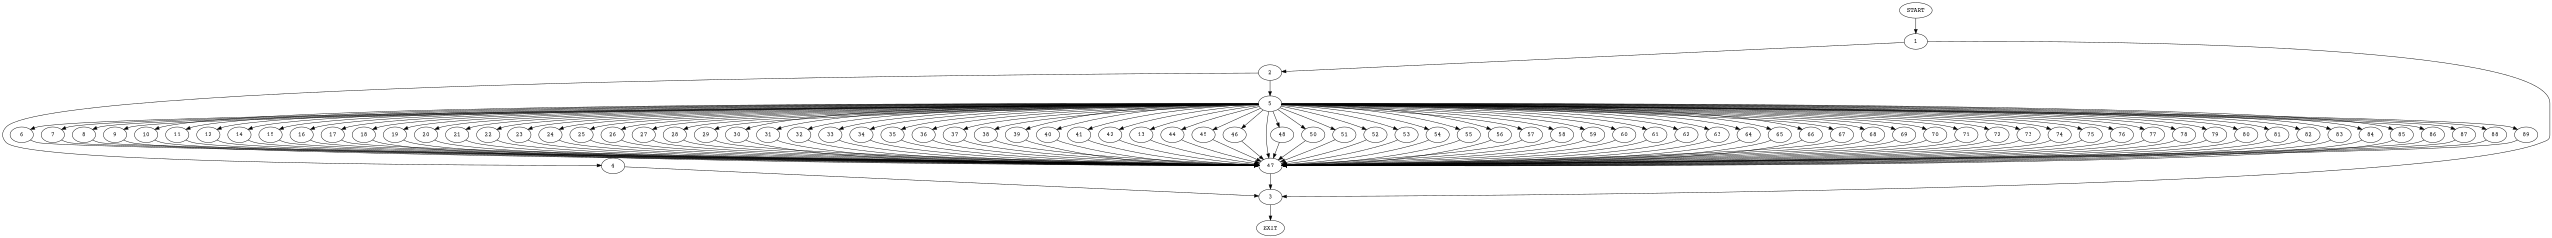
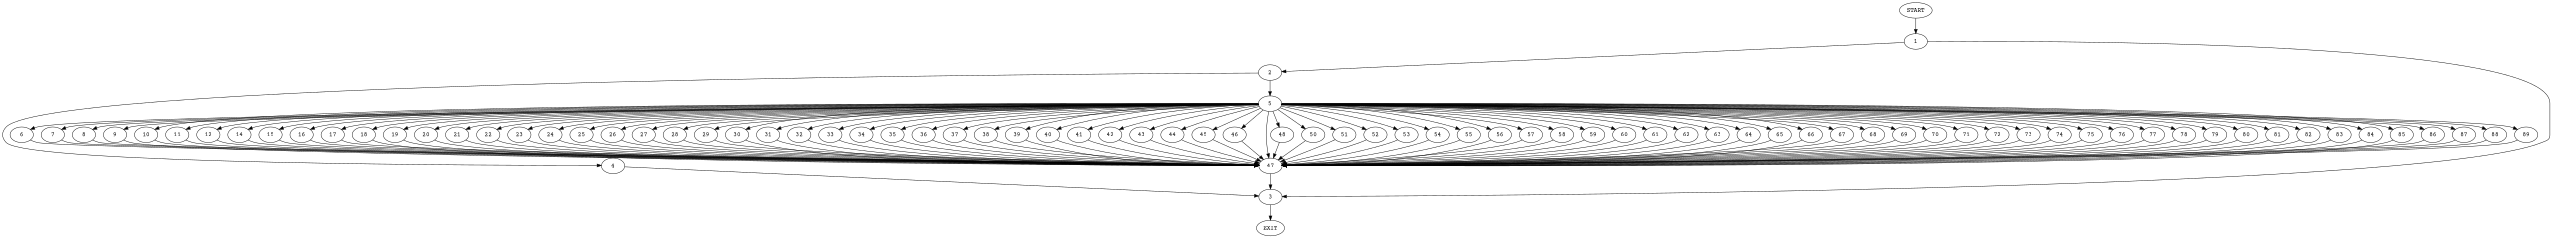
node "13": label "13" -> "43"
